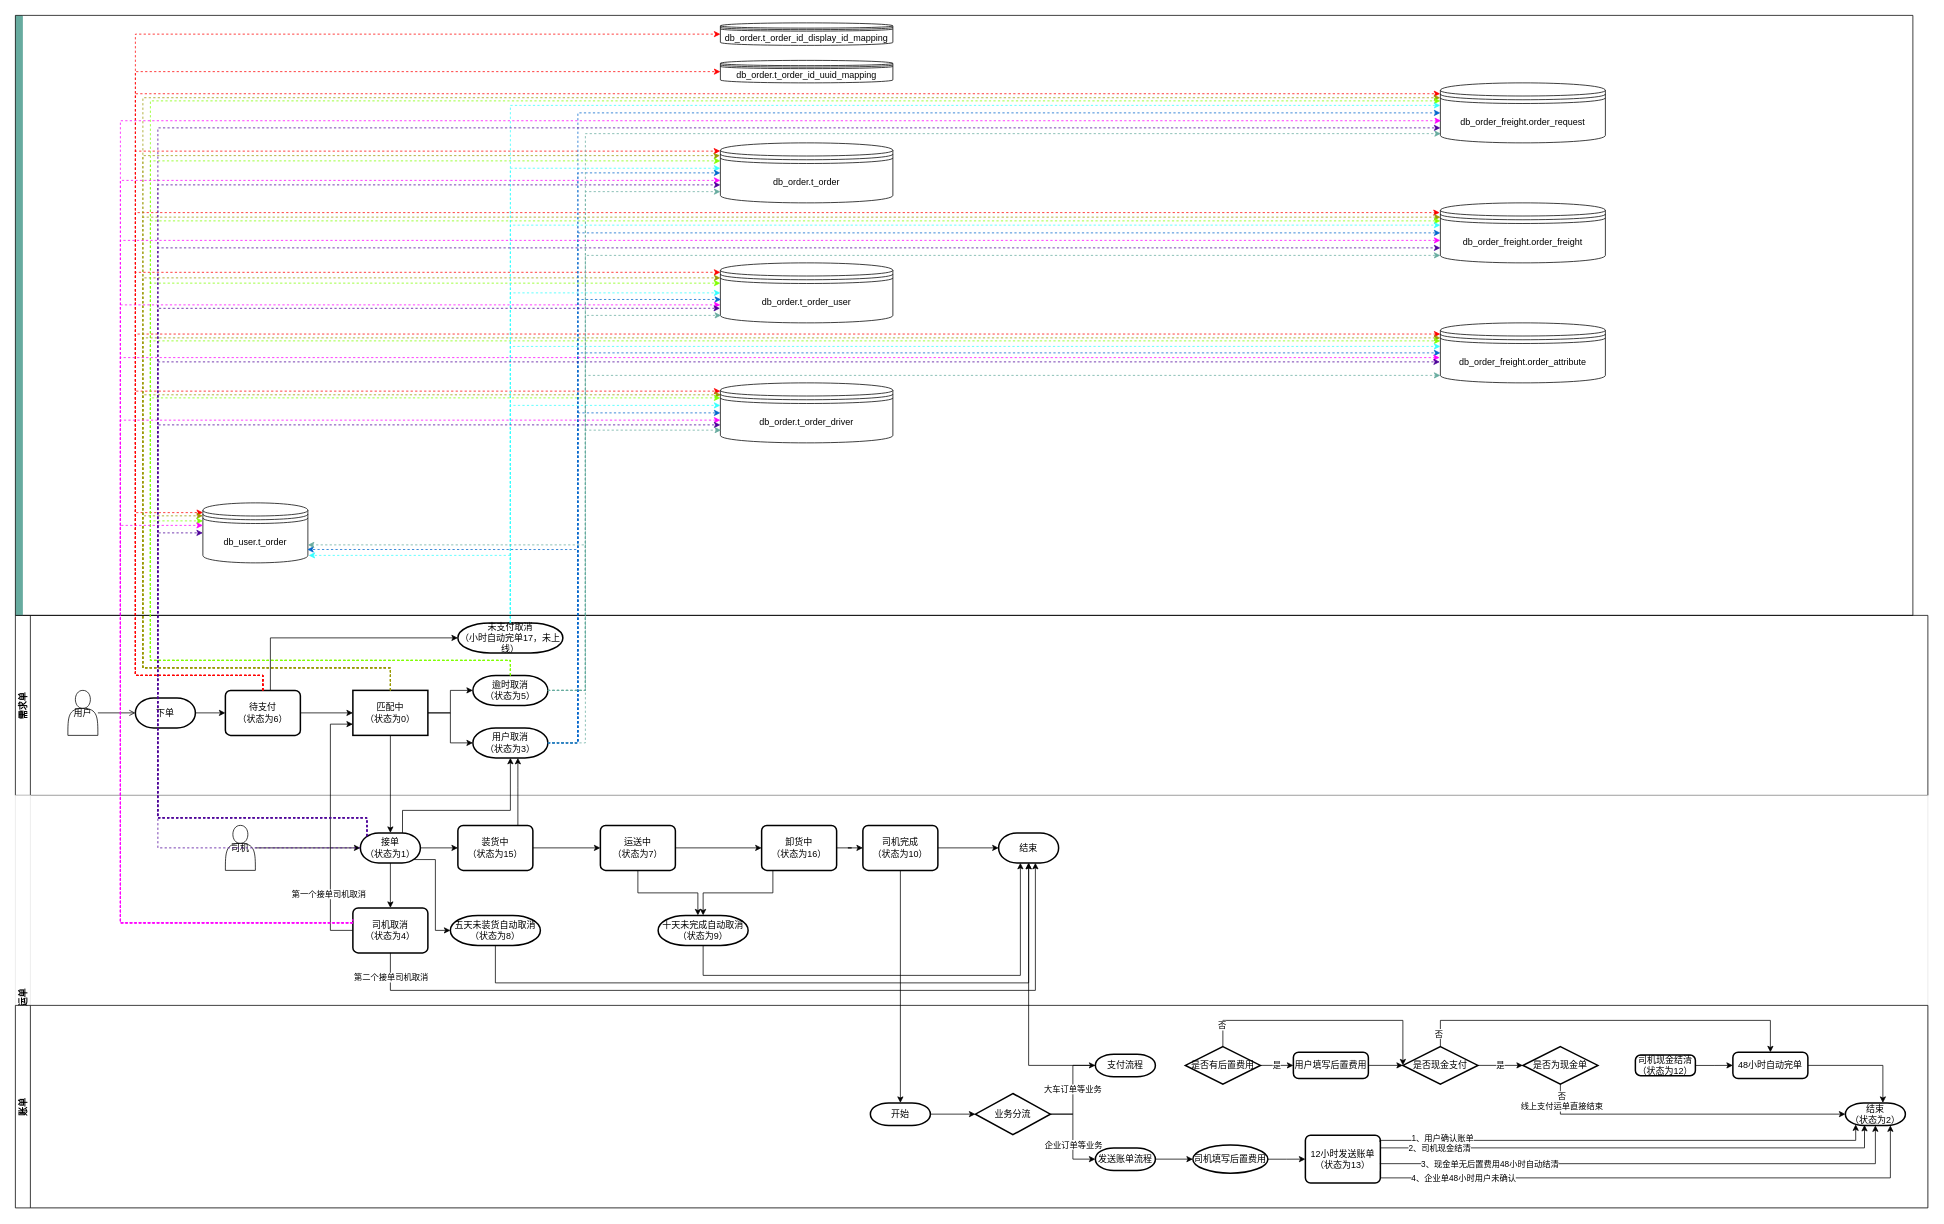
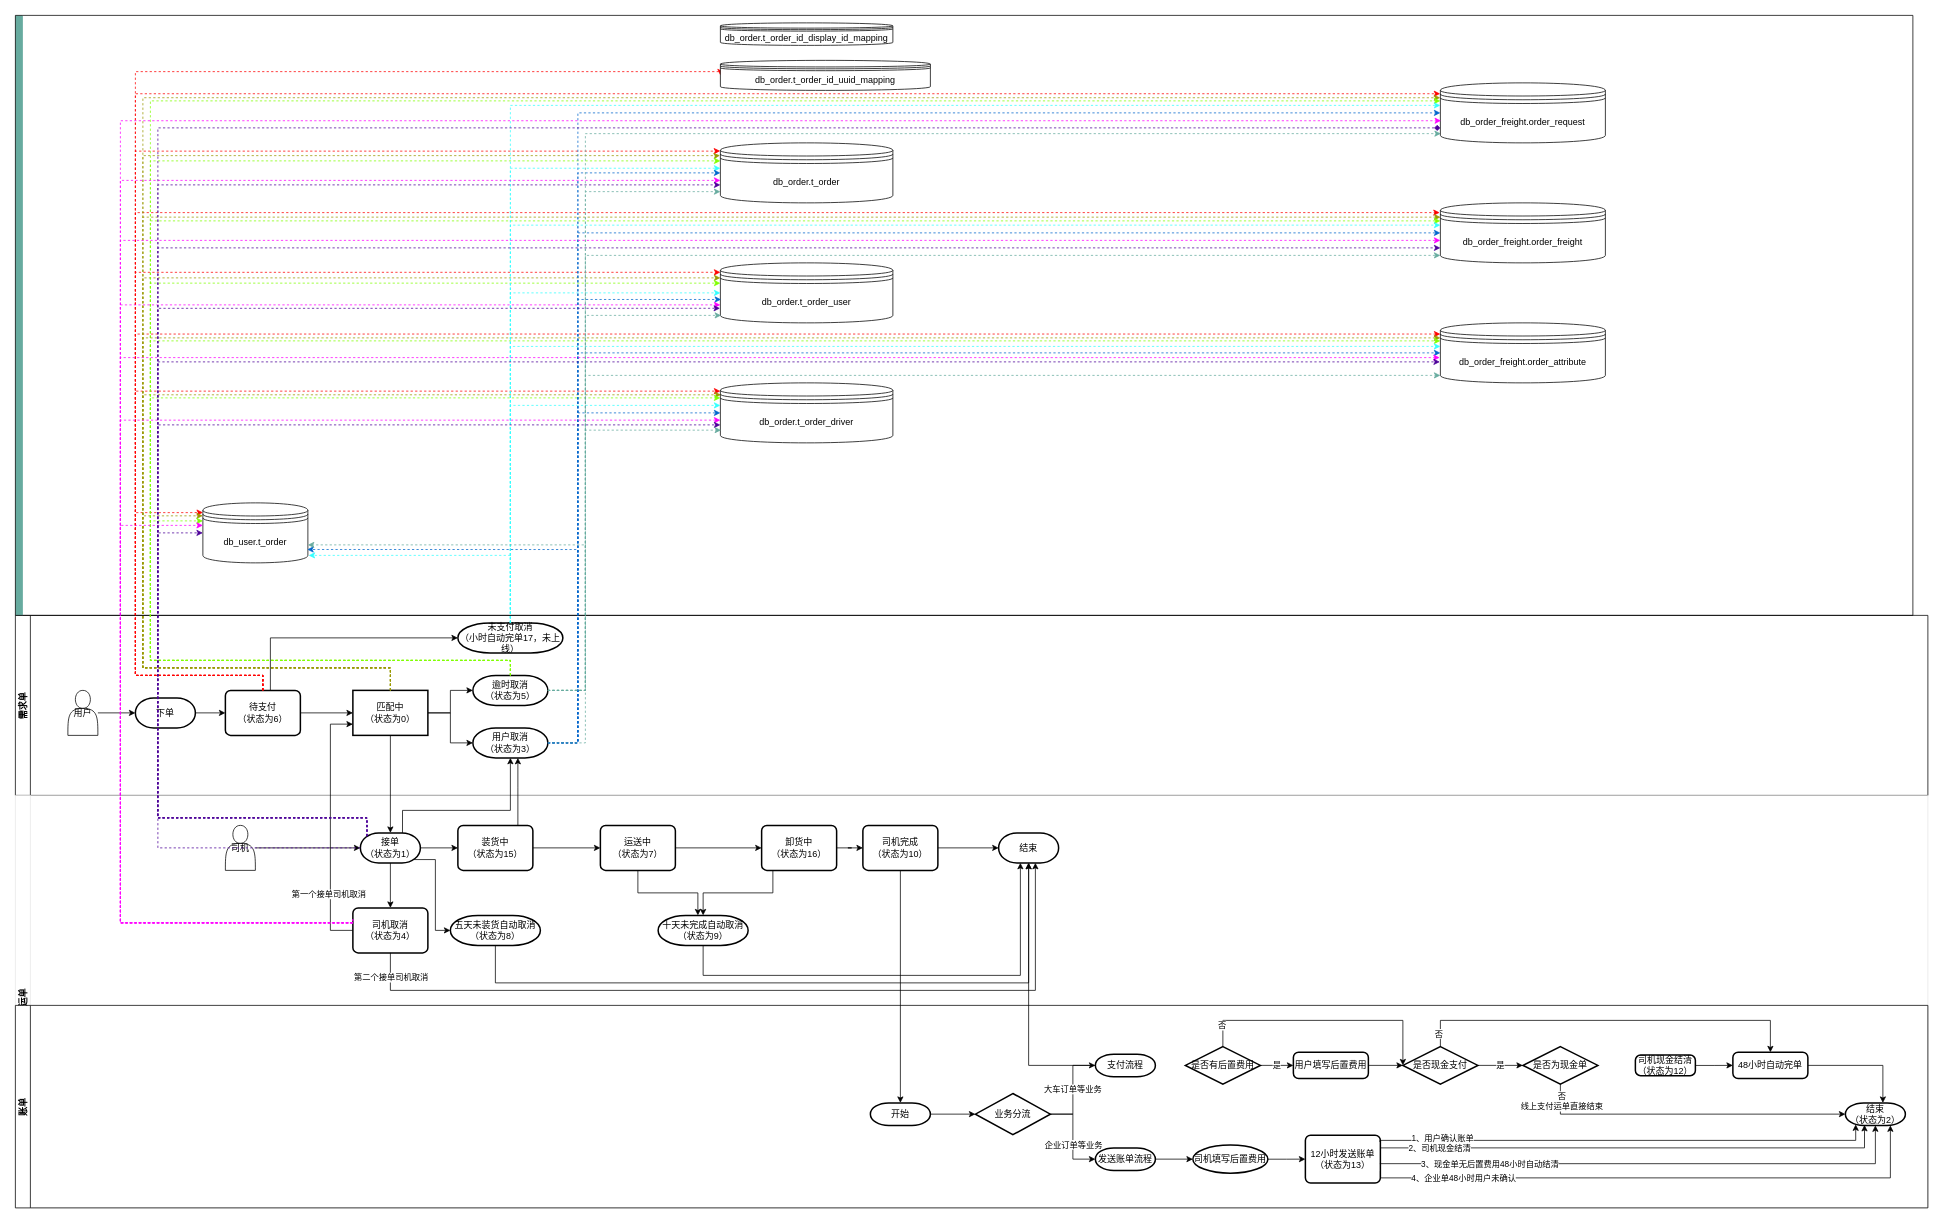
edge "待支付 （状态为6）" -> "db_order.t_order_id_display_id_mapping": removed
node "db_order.t_order_id_uuid_mapping": size 173x23 -> 210x30
edge "接单 （状态为1）" -> "db_order_freight.order_request": arrowhead classic -> diamond
edge "用户" -> "下单": arrowhead open -> classic
